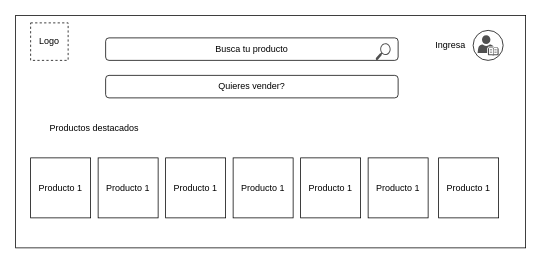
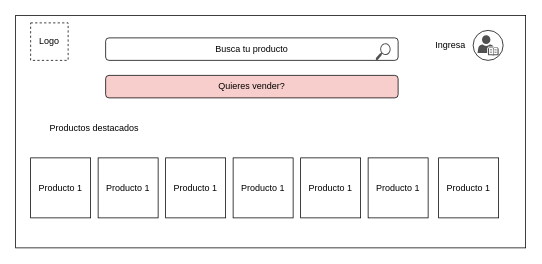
node "Quieres vender?": fillcolor #ffffff -> #f8cecc
